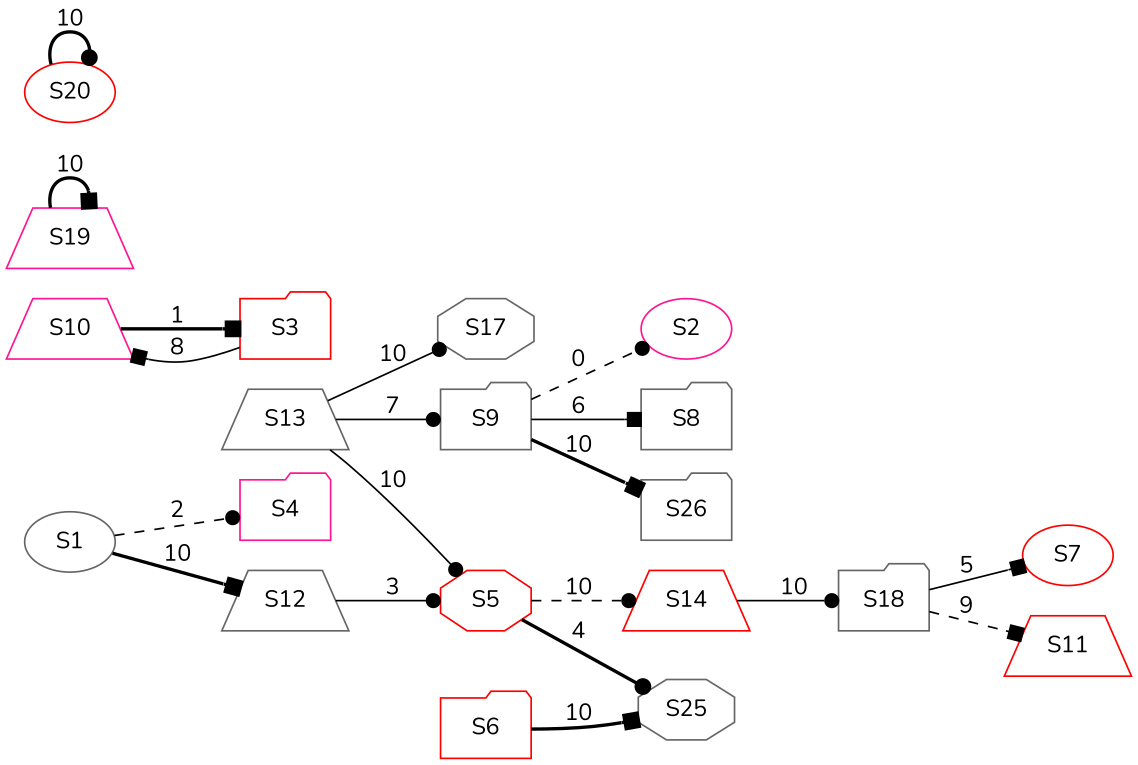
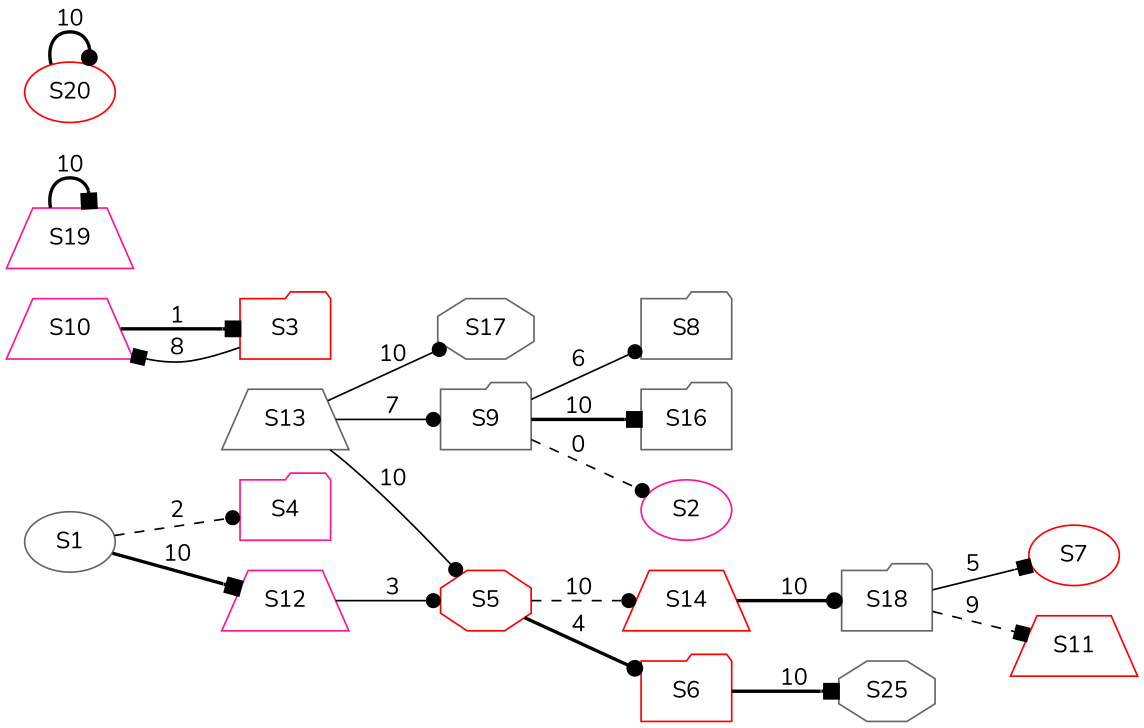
edge "S9" -> "S8": arrowhead box -> dot
node "S26": label "S26" -> "S16"
node "S12": color gray40 -> deeppink
edge "S14" -> "S18": style solid -> bold
edge "S5" -> "S25": now "S5" -> "S6"
